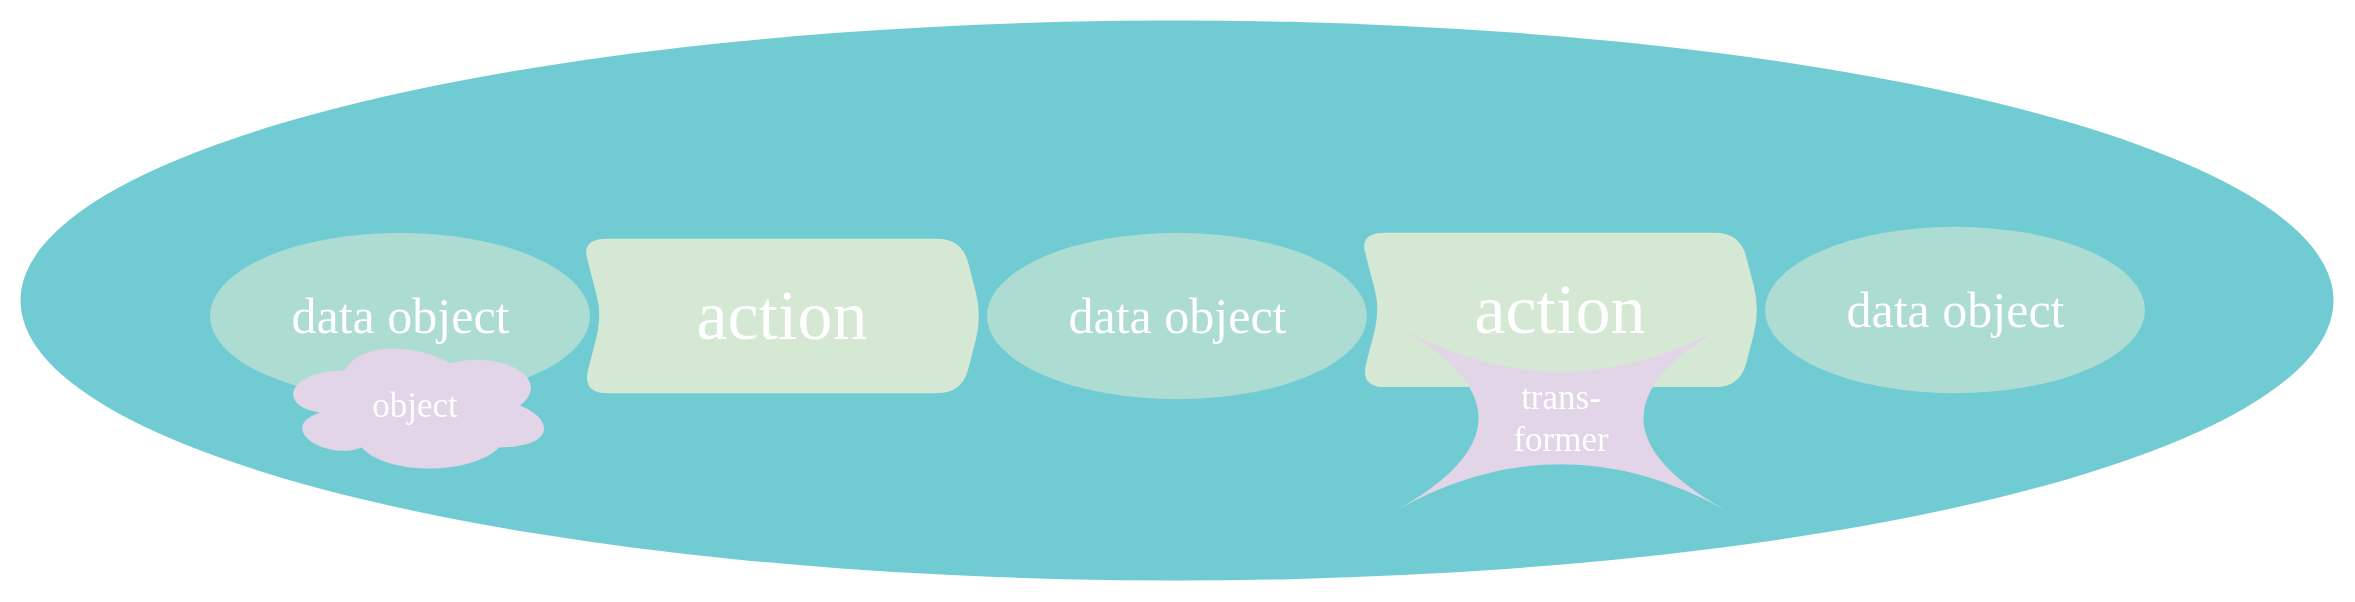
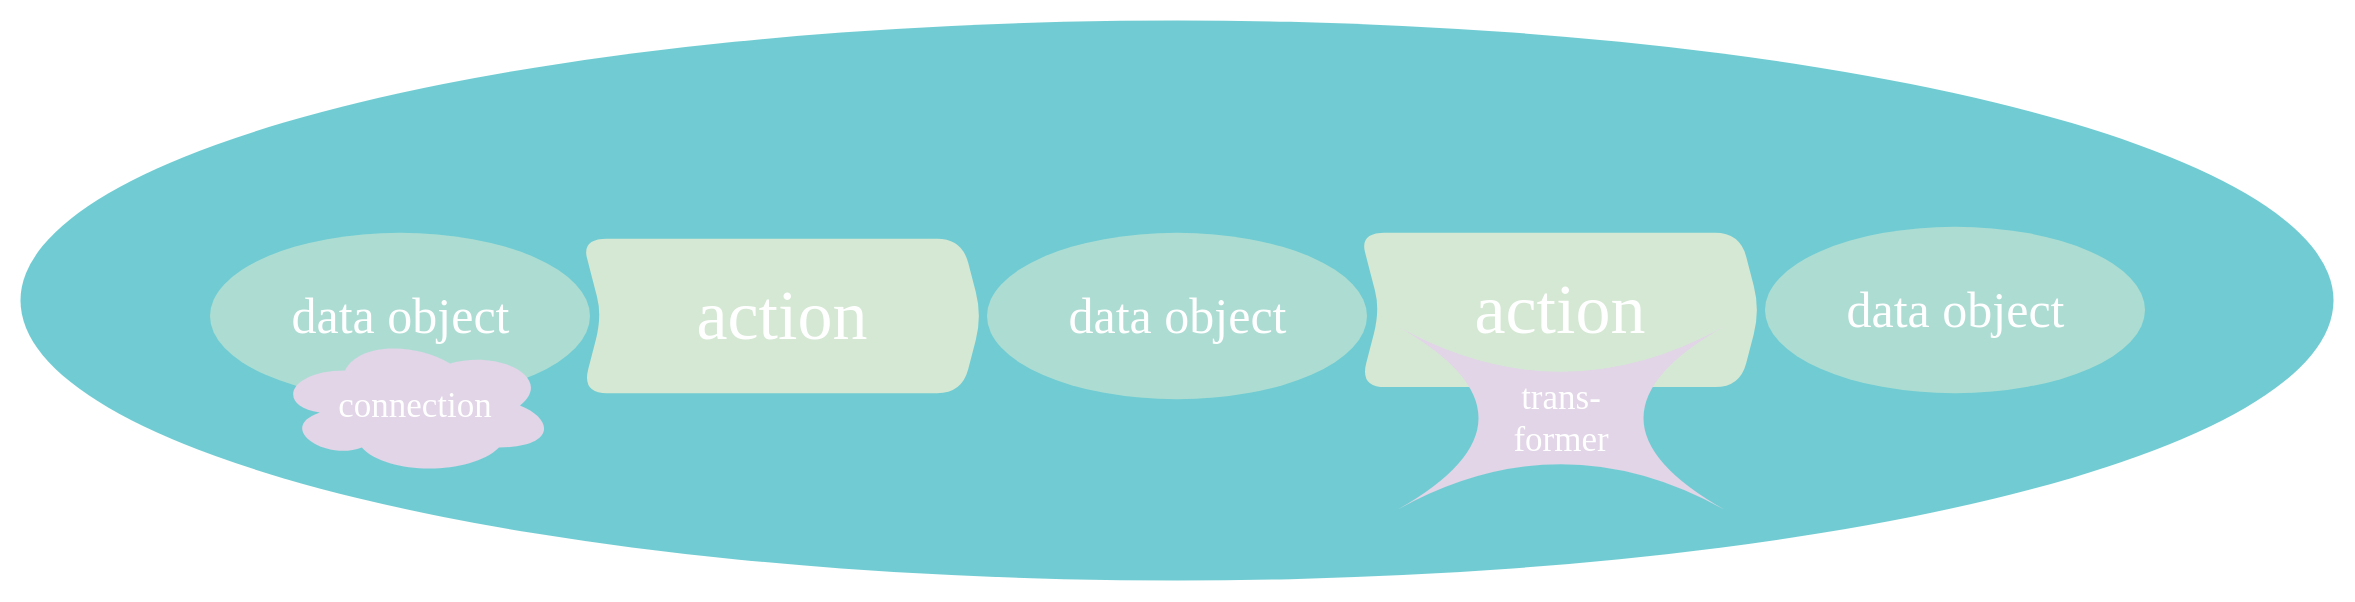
node "object": label "object" -> "connection"
